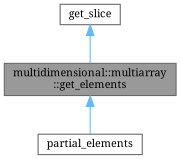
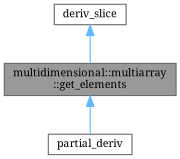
node "get_slice": label "get_slice" -> "deriv_slice"
node "partial_elements": label "partial_elements" -> "partial_deriv"
